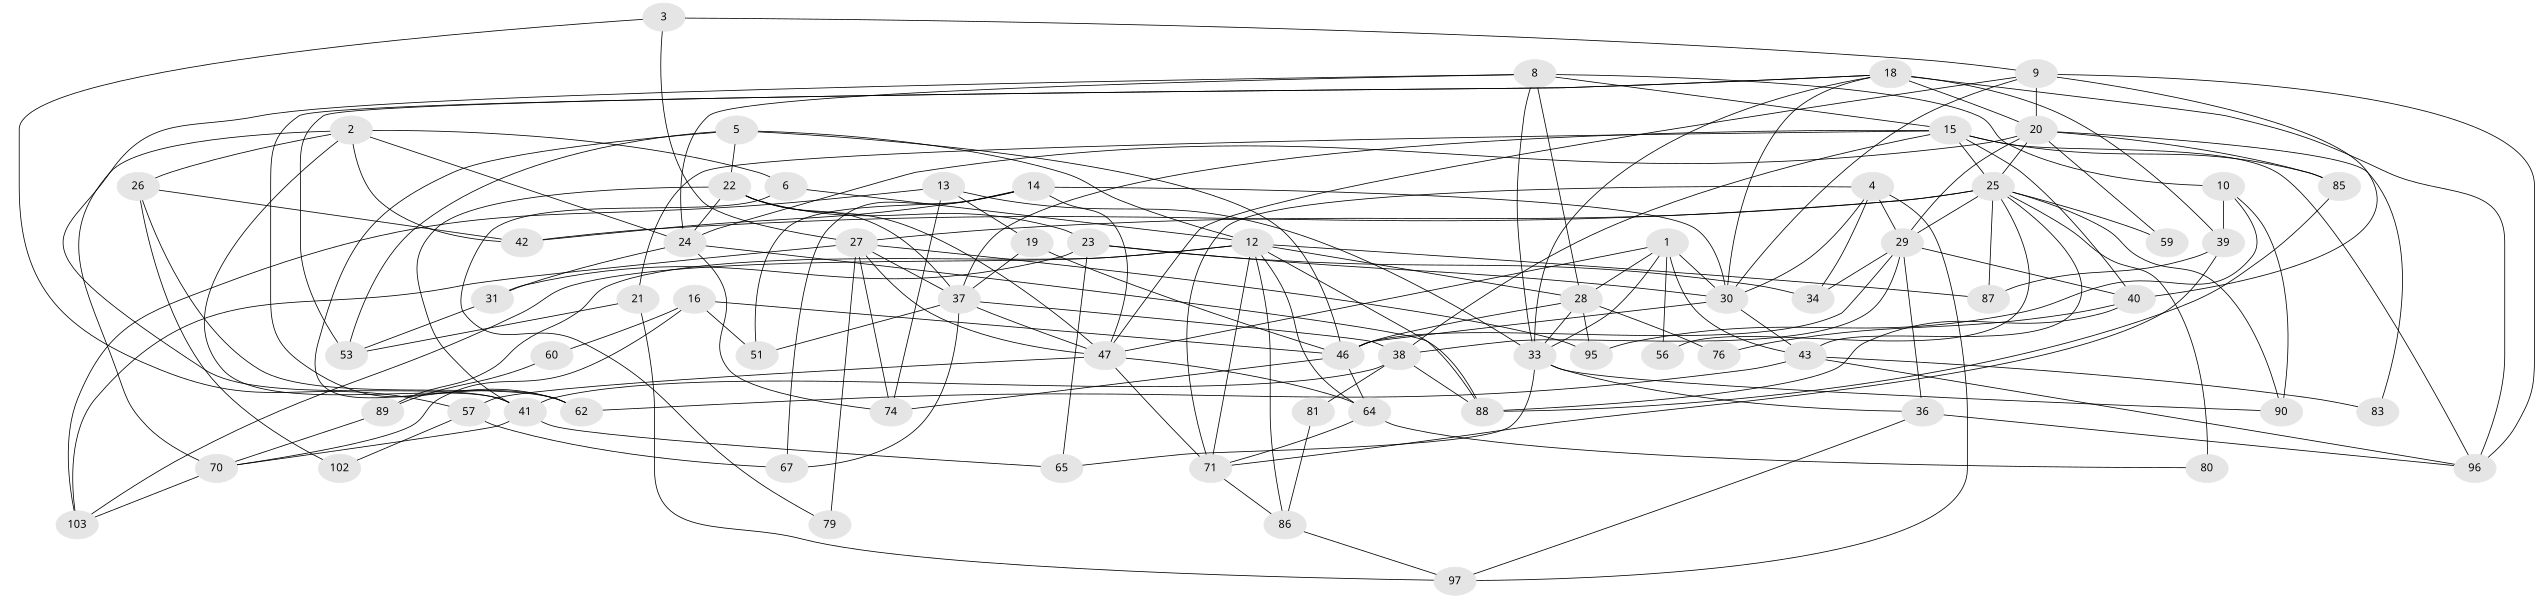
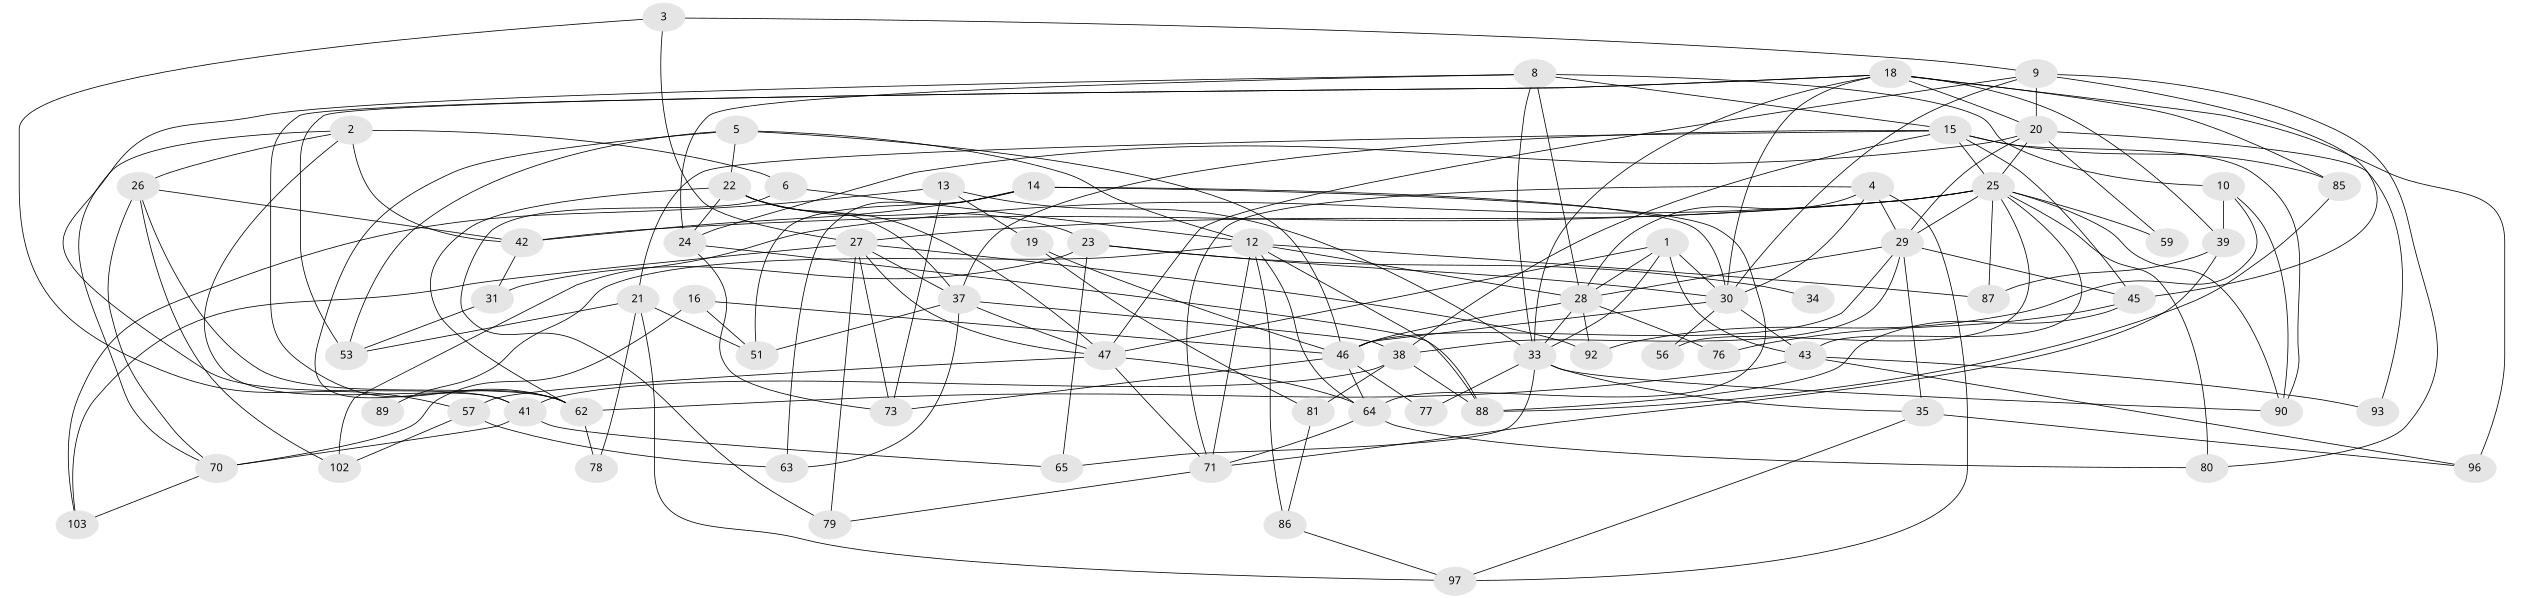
edge "9" -- "96": now "9" -- "80"
edge "20" -- "85": now "18" -- "85"
edge "15" -- "96": now "15" -- "90"
edge "2" -- "24": removed
edge "25" -- "102": added
edge "22" -- "41": now "22" -- "62"
edge "14" -- "47": now "14" -- "64"
edge "4" -- "34": now "4" -- "28"
edge "24" -- "31": now "42" -- "31"
edge "19" -- "37": now "19" -- "81"
edge "29" -- "34": now "29" -- "28"
edge "12" -- "103": removed
edge "1" -- "56": now "30" -- "56"
node "40": label "40" -> "45"
edge "21" -- "51": added
node "60": removed
node "95": label "95" -> "92"
node "74": label "74" -> "73"
node "77": added
node "36": label "36" -> "35"
node "83": label "83" -> "93"
edge "89" -- "70": now "26" -- "70"
node "78": added
node "67": label "67" -> "63"
edge "71" -- "86": now "71" -- "79"
